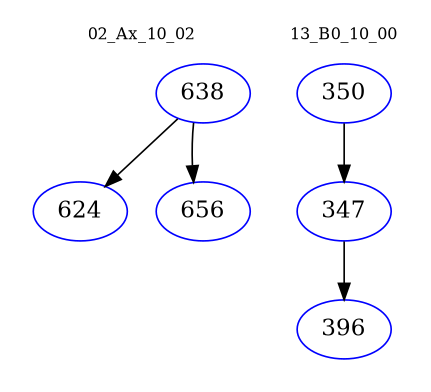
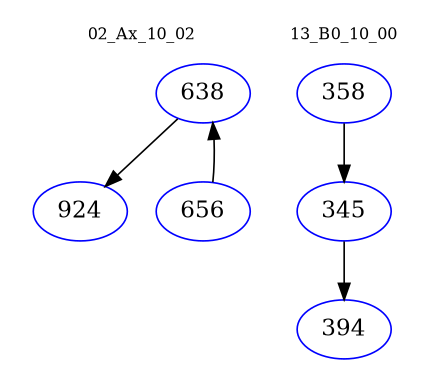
node "350": label "350" -> "358"
edge "638" -> "656": reversed
node "624": label "624" -> "924"
node "347": label "347" -> "345"
node "396": label "396" -> "394"
